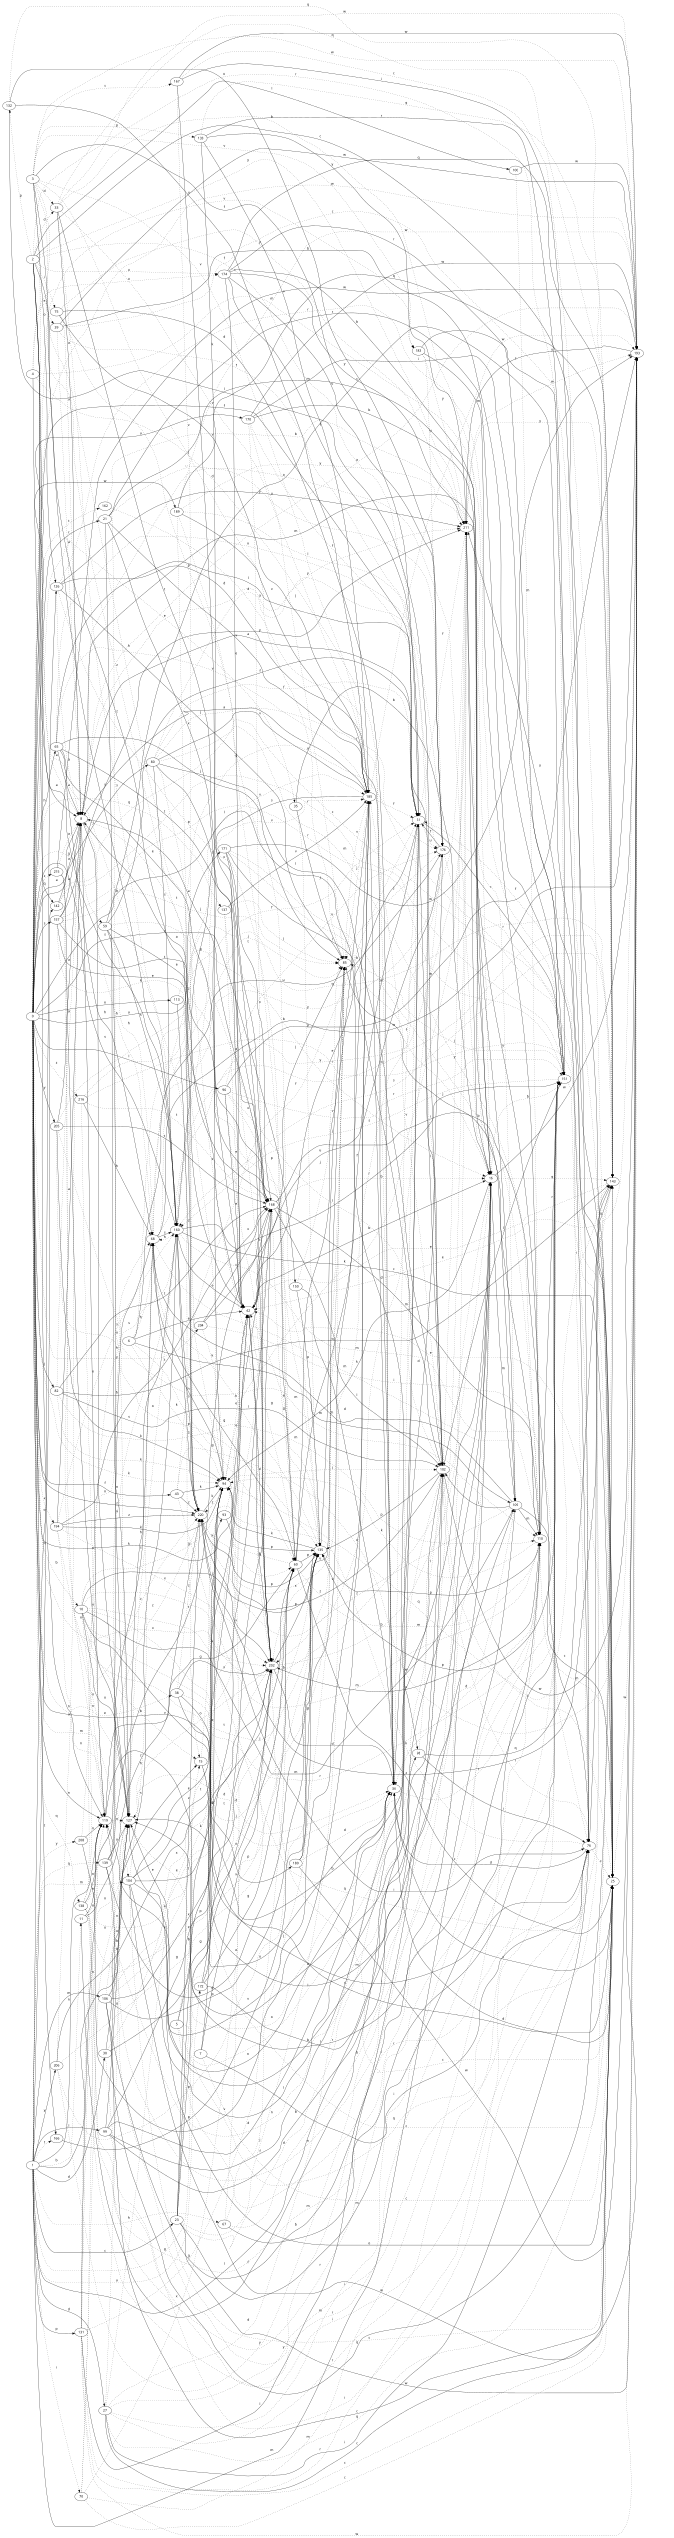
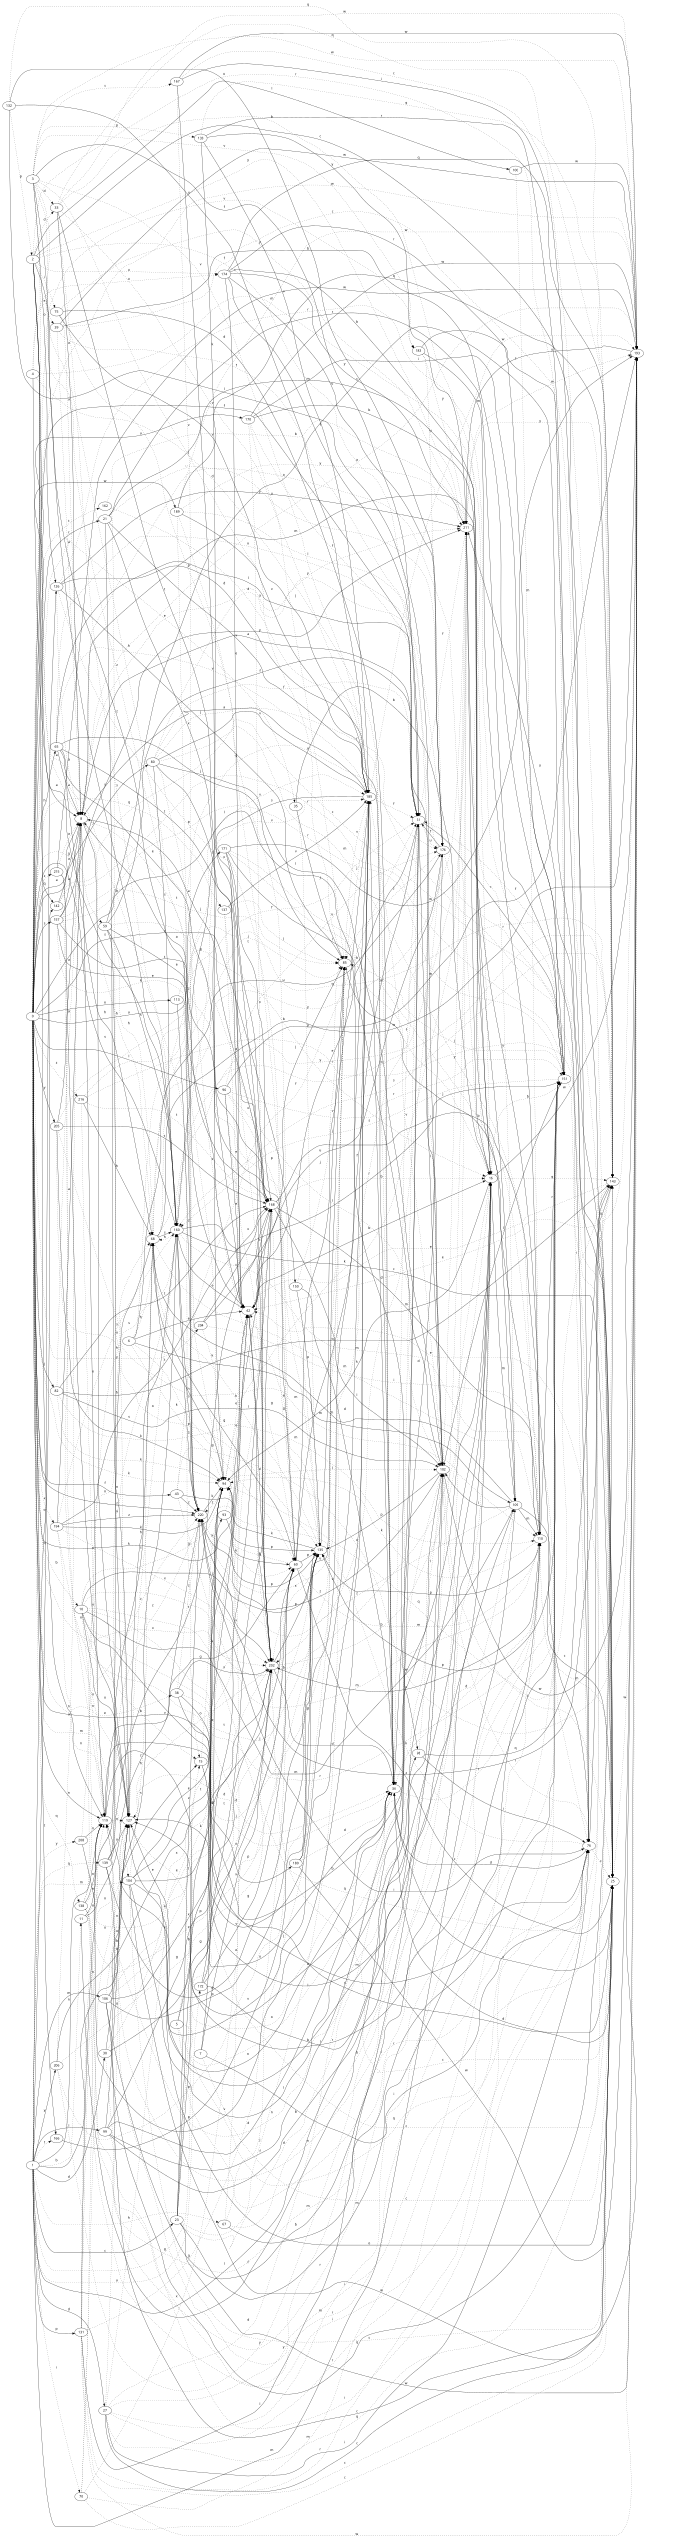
edge "2" -> "132": reversed
edge "43" -> "94": now "43" -> "60"
edge "119" -> "185": added, label "v"
